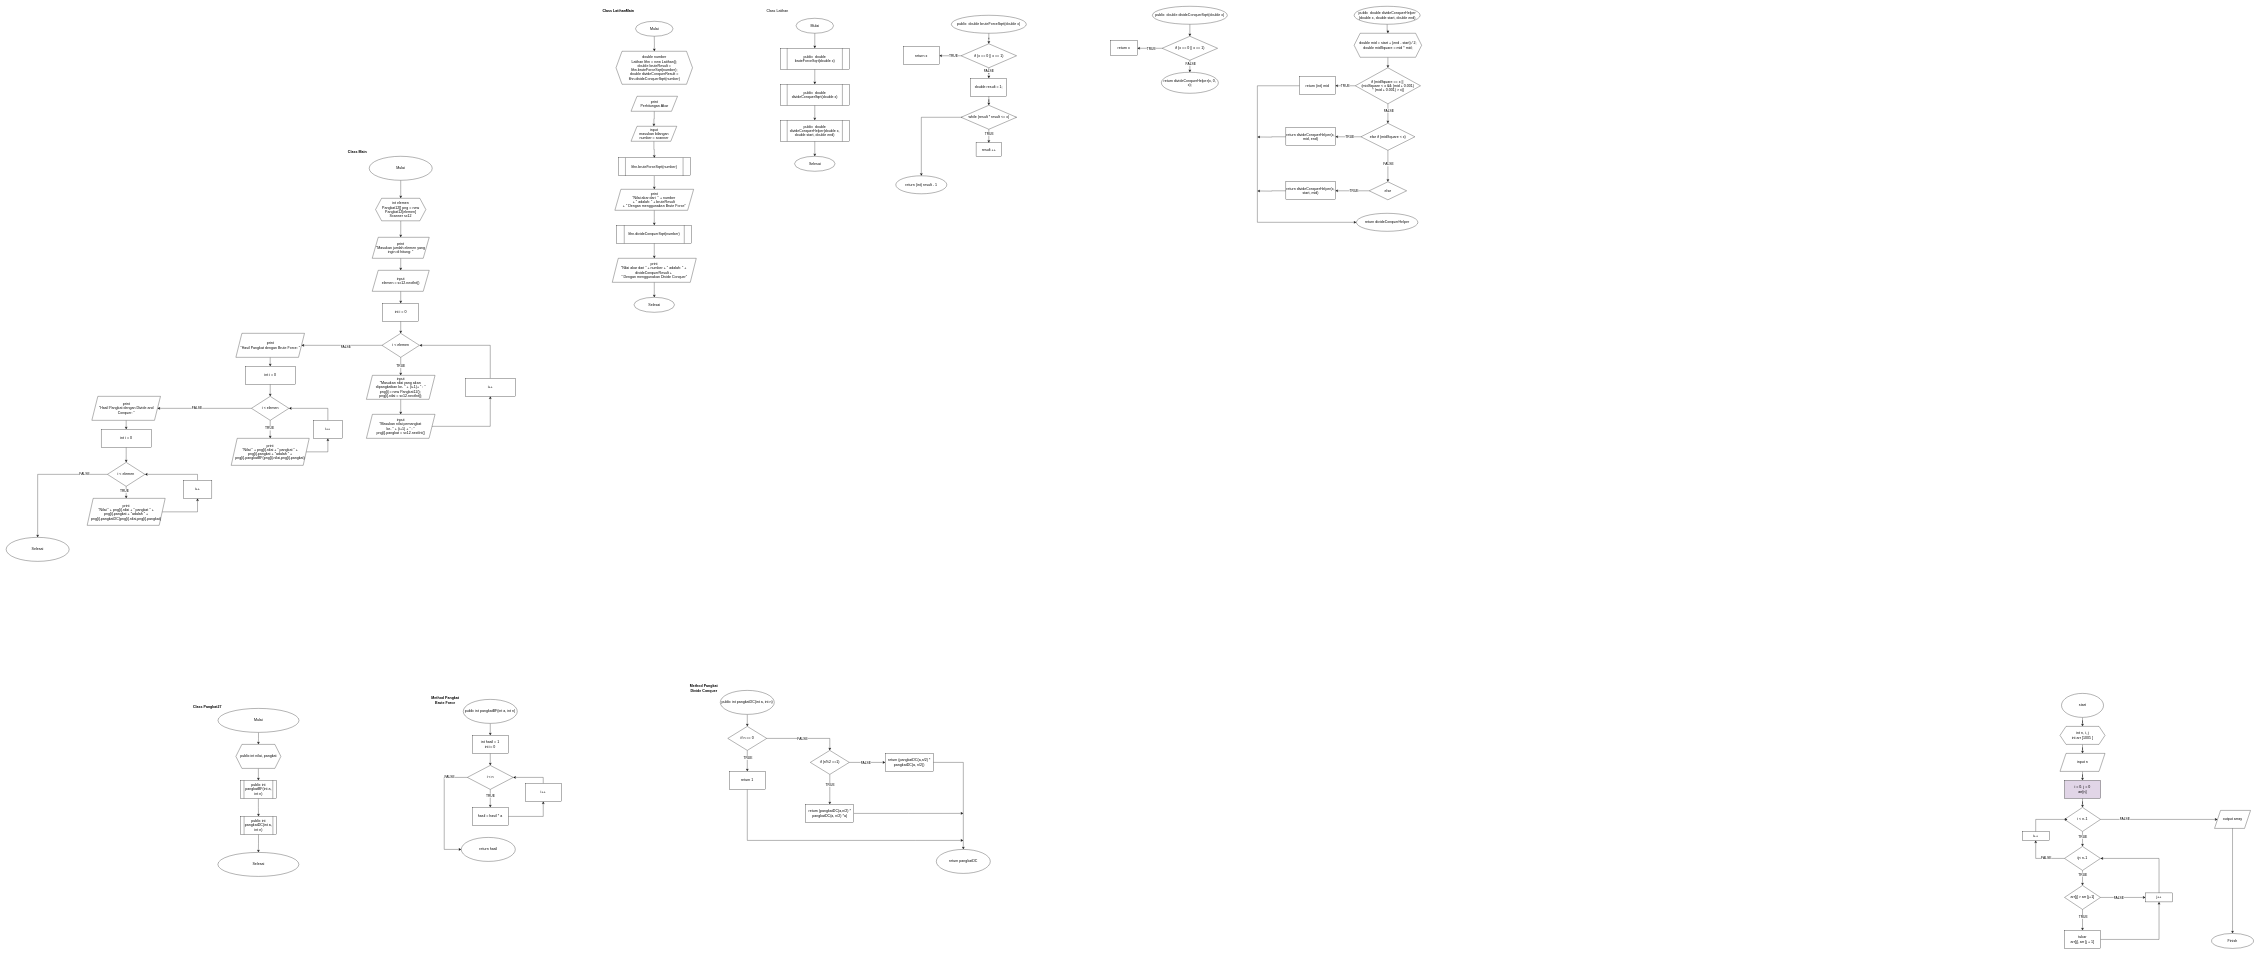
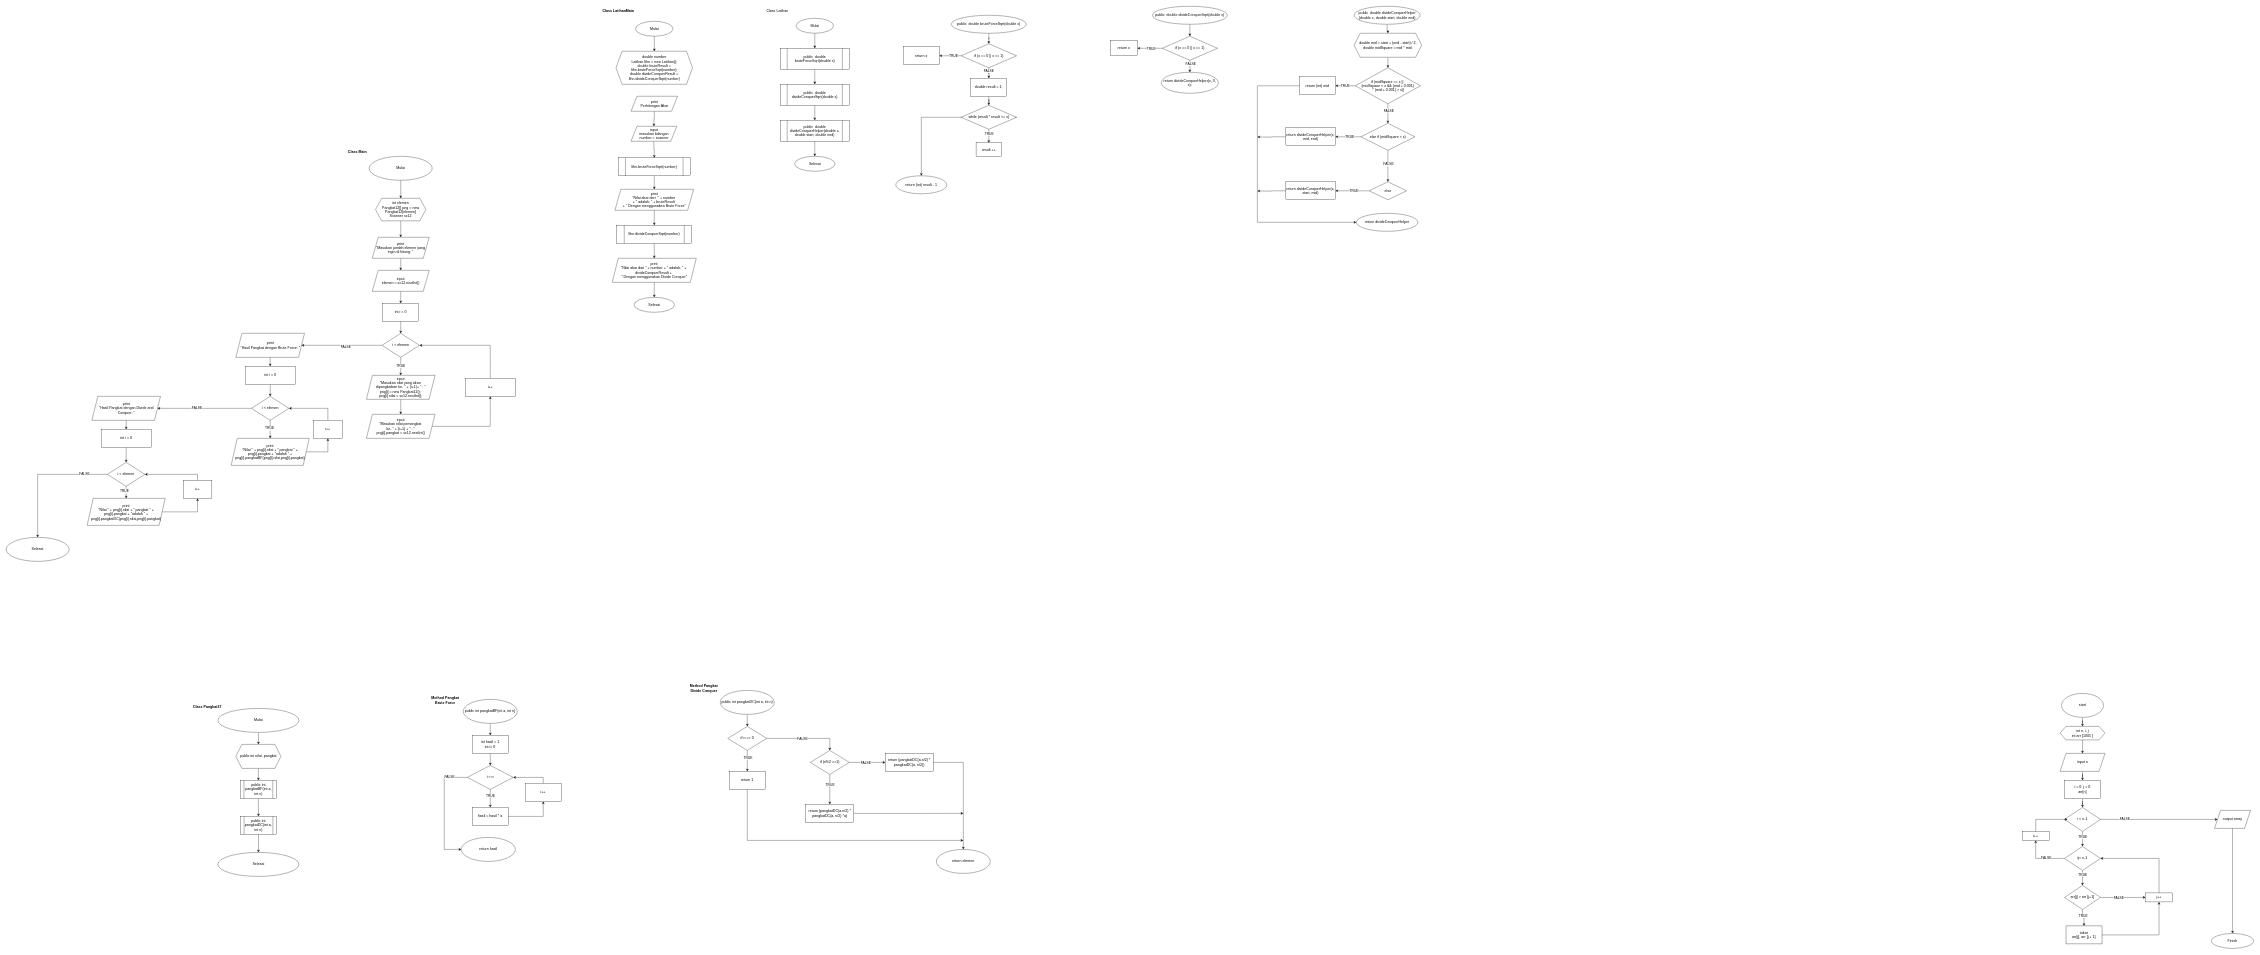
node "int n, i, j int arr [1005 ]": size 45x18 -> 45x14
node "i = 0. j = 0 arr[n]": fillcolor #e1d5e7 -> #ffffff
node "return pangkatDC": label "return pangkatDC" -> "return elemen"
node "tukar arr[j], arr [j + 1]": moved (2082, 939) -> (2084, 935)
